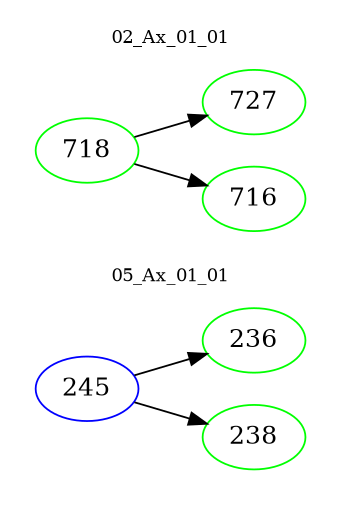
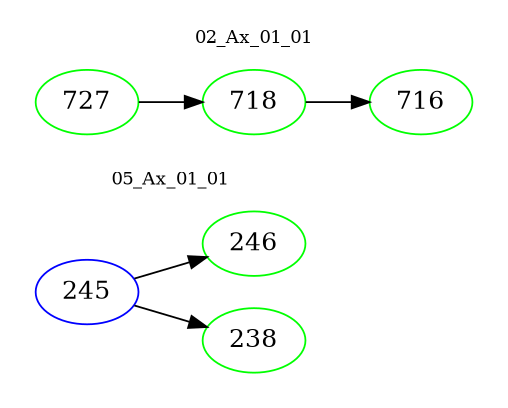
edge "718" -> "727": reversed
node "236": label "236" -> "246"
